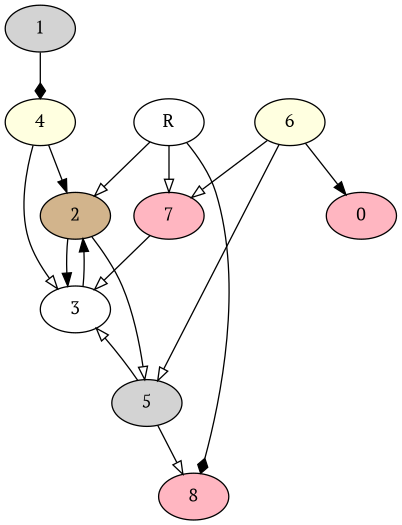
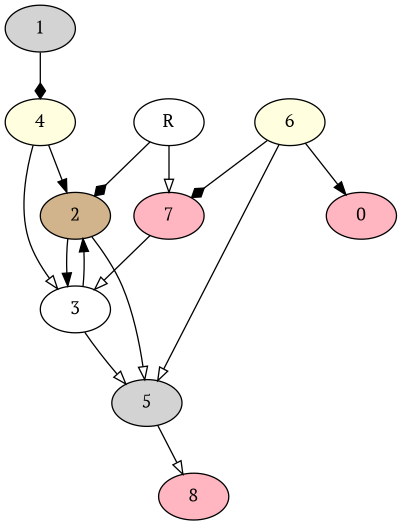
edge "R" -> "2": arrowhead onormal -> diamond
edge "6" -> "7": arrowhead onormal -> diamond
edge "R" -> "8": removed
edge "5" -> "3": reversed
